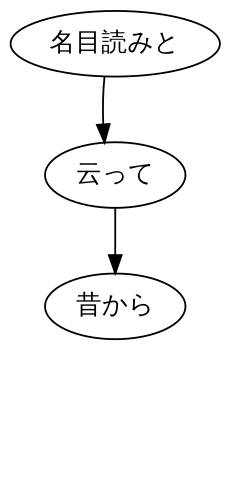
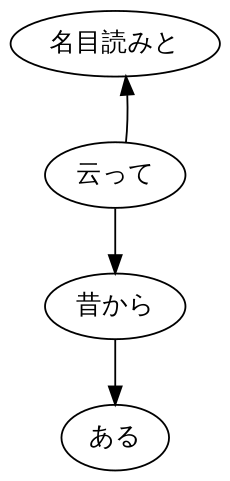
edge "名目読みと" -> "云って": reversed
node "ある": added
